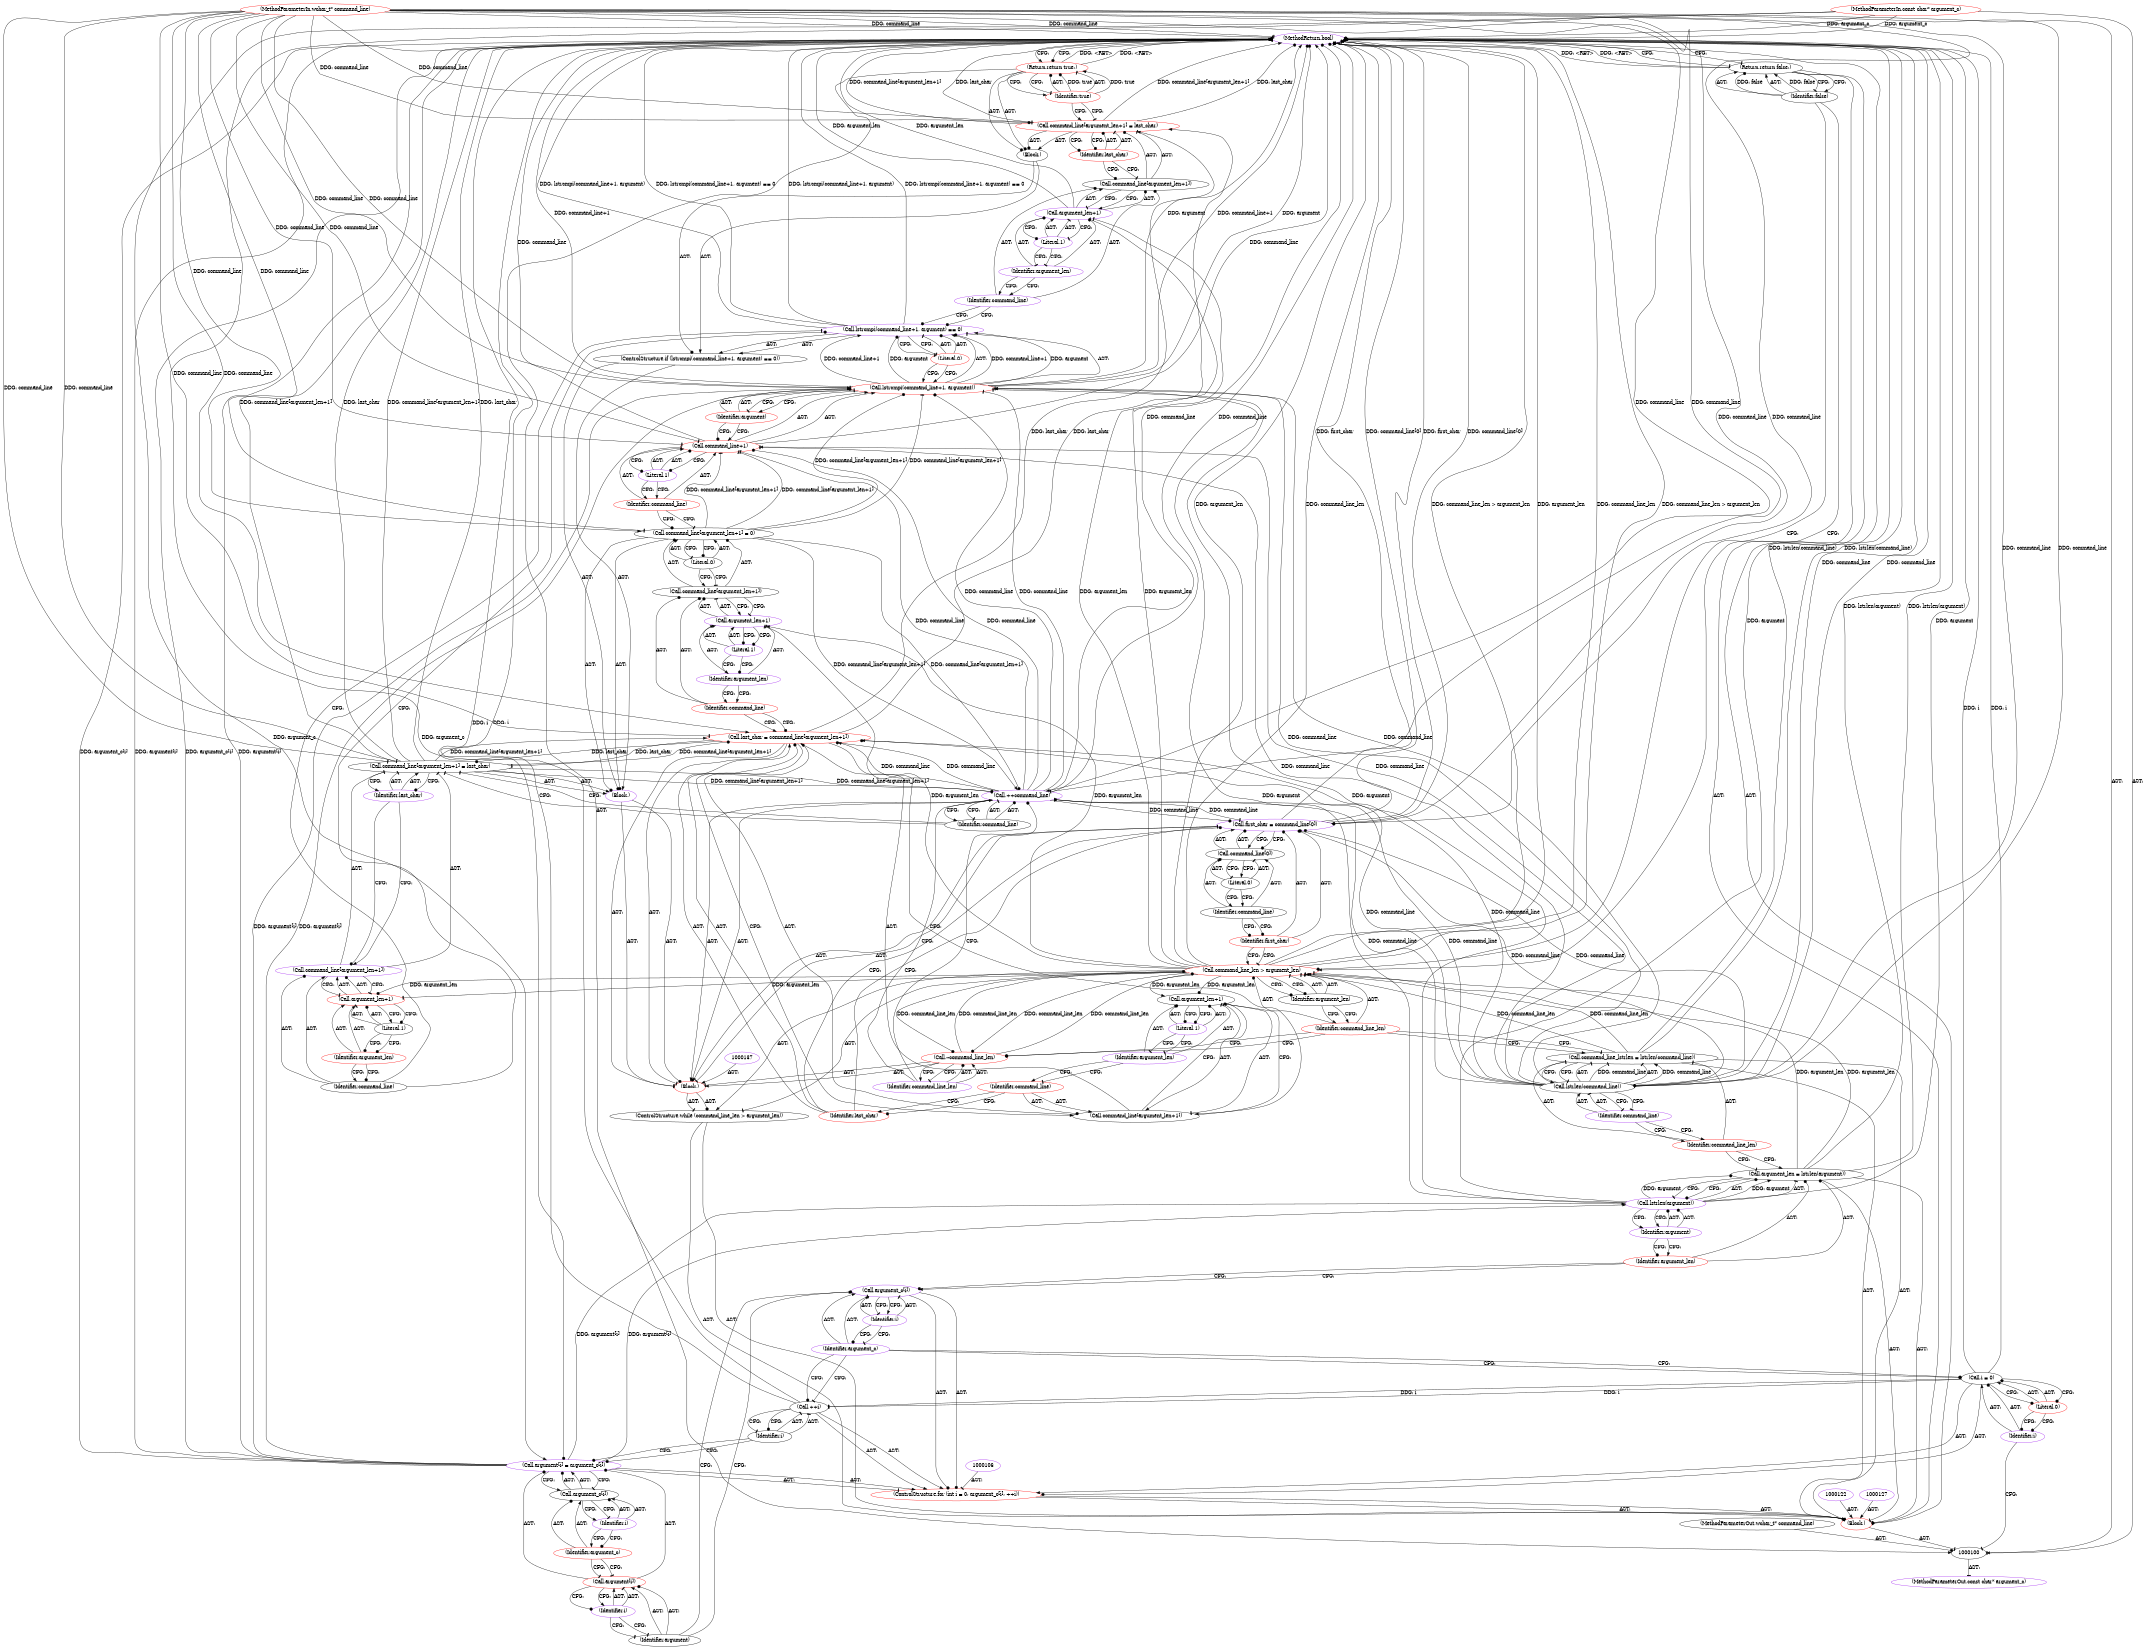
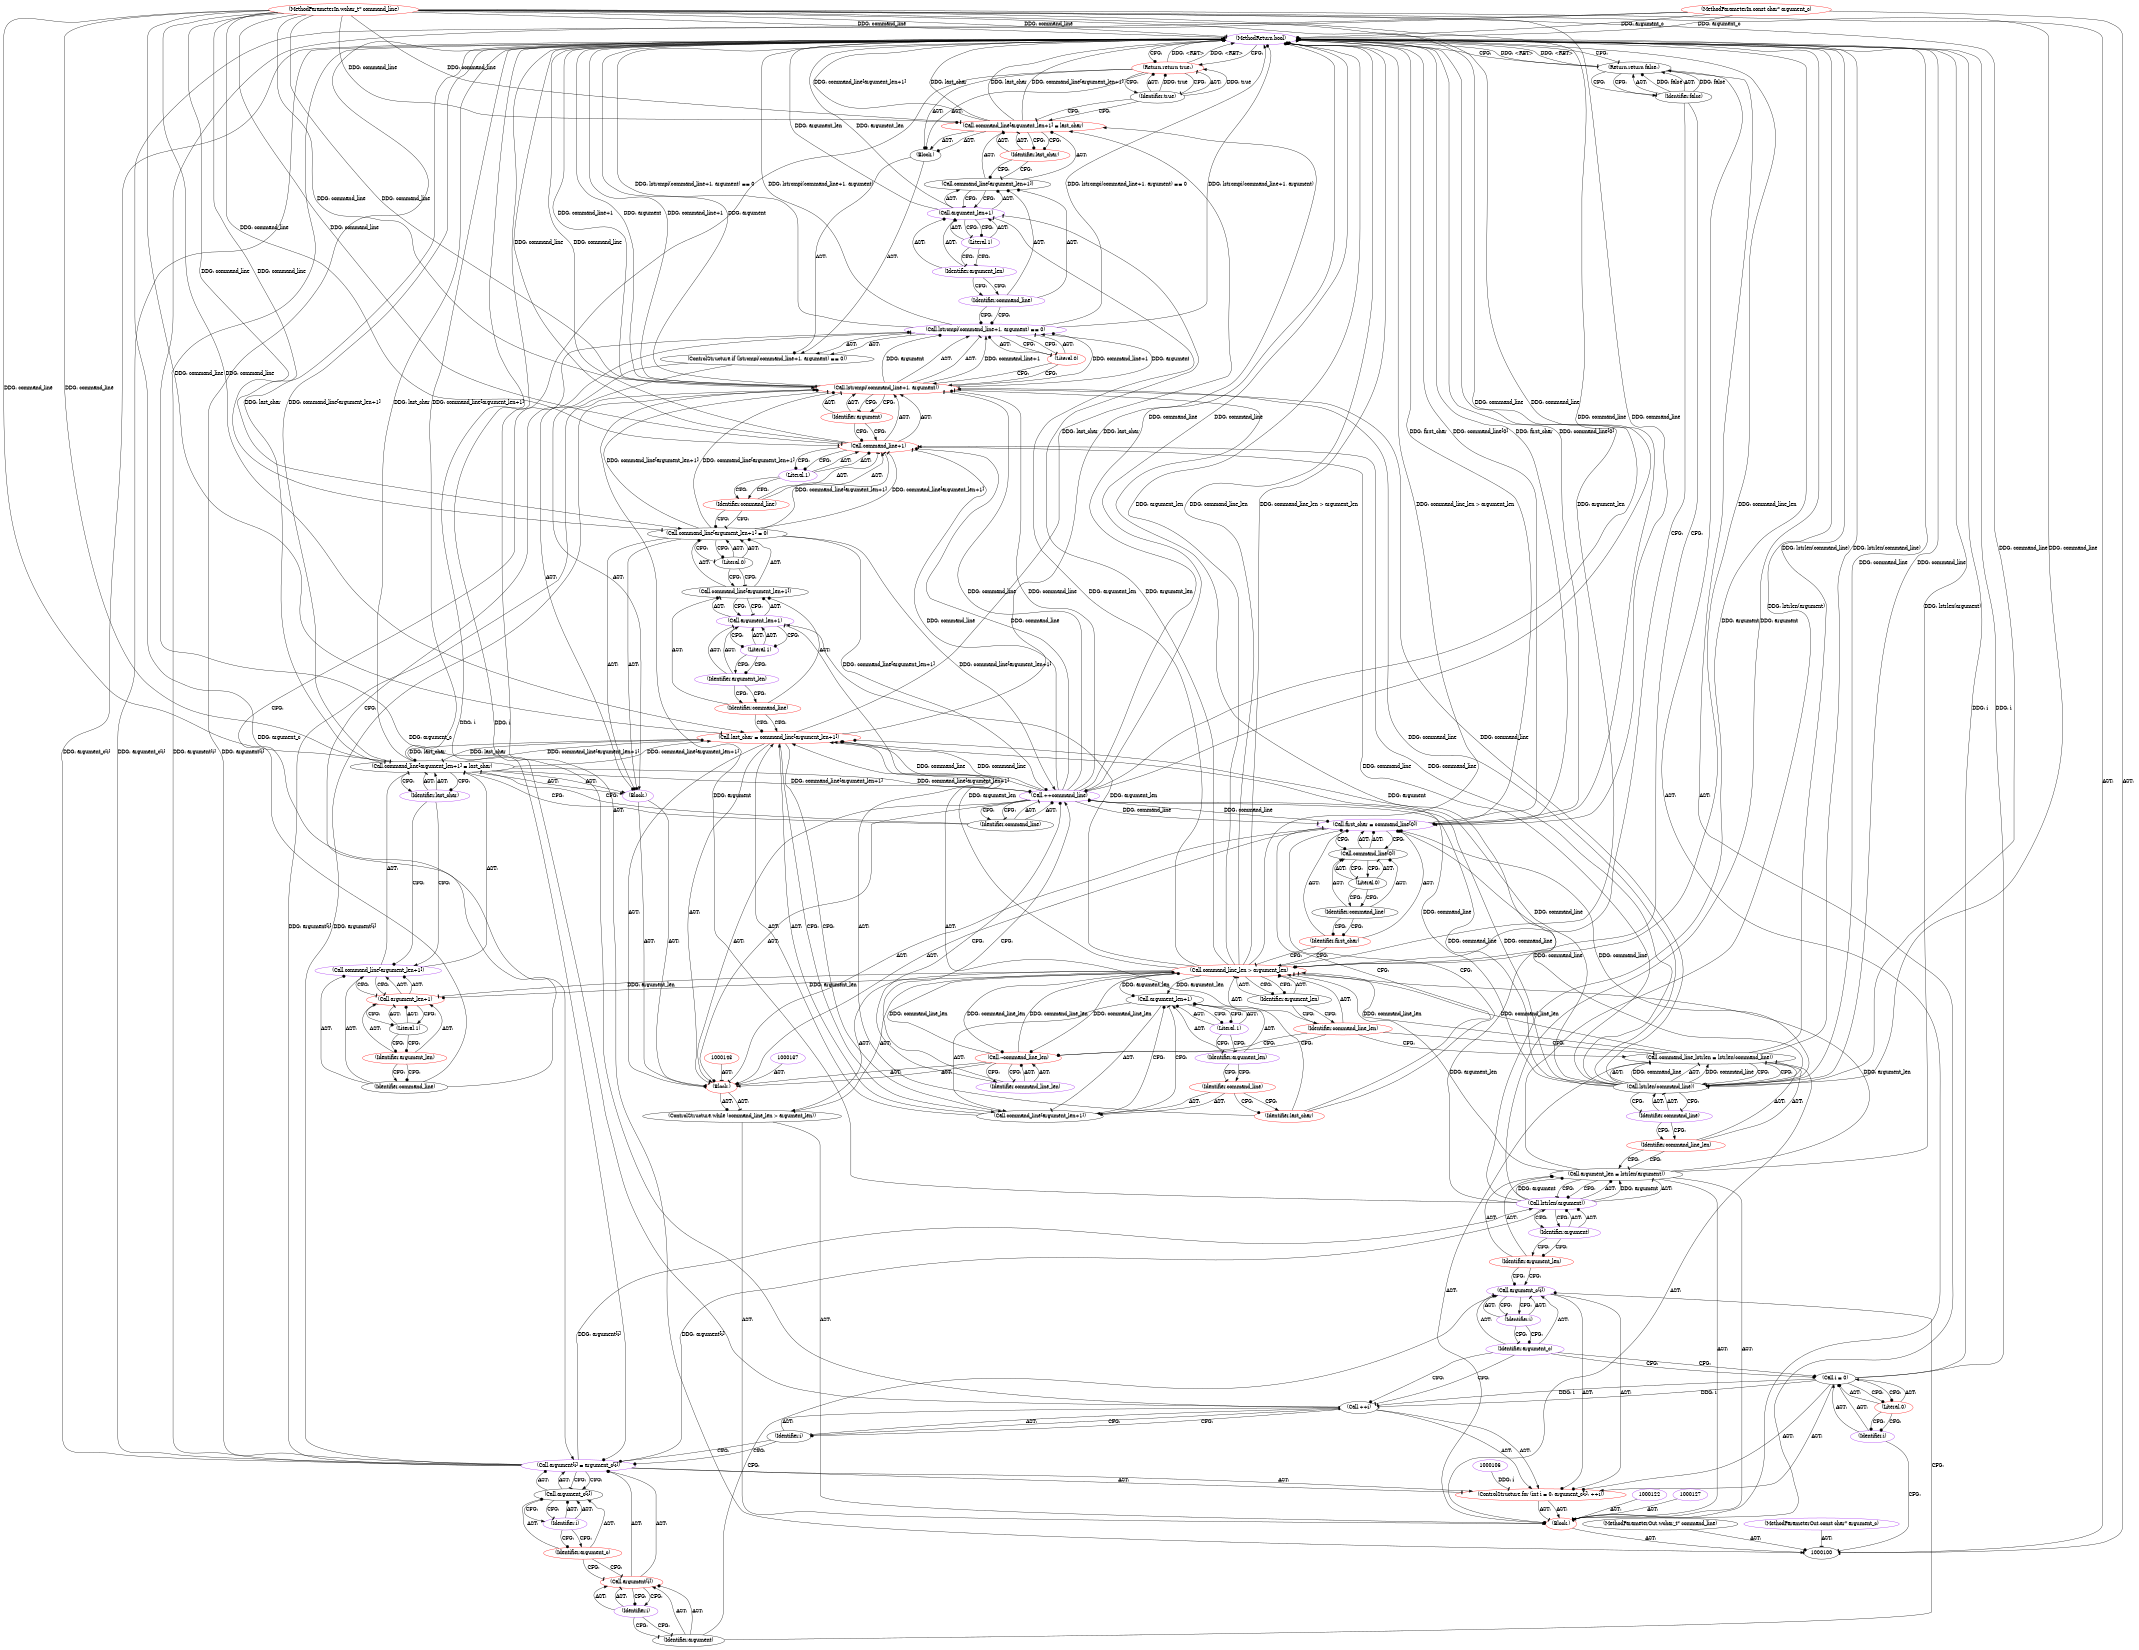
edge "(MethodParameterIn,wchar_t* command_line)" -> "1000100": arrowhead normal -> tee
node "(Identifier,true)": color red -> black
node "1000143": added
edge "1000106" -> "(ControlStructure,for (int i = 0; argument_c[i]; ++i))": label "AST: " -> "DDG: i"
edge "1000100" -> "(MethodParameterOut,const char* argument_c)": reversed
